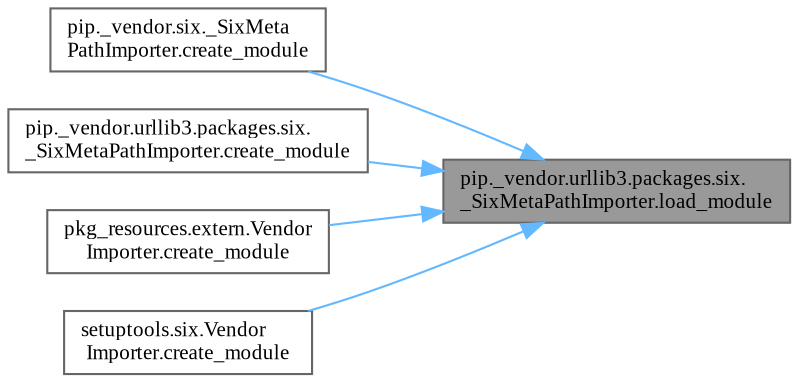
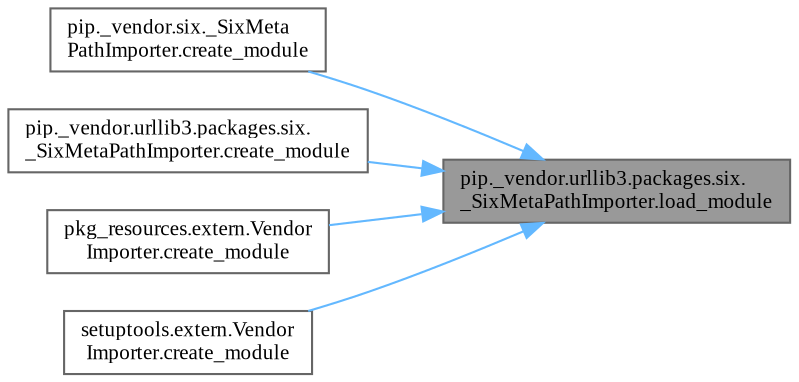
node "setuptools.six.Vendor Importer.create_module": label "setuptools.six.Vendor Importer.create_module" -> "setuptools.extern.Vendor Importer.create_module"
